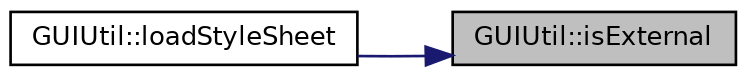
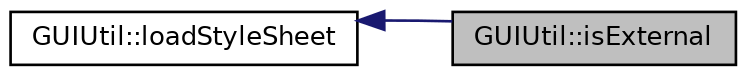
edge "GUIUtil::loadStyleSheet" -> "GUIUtil::isExternal": reversed
